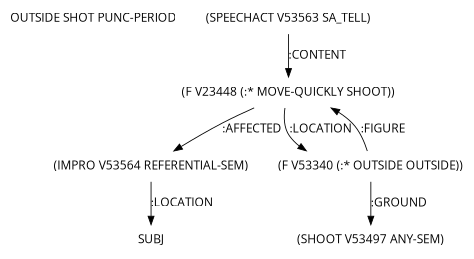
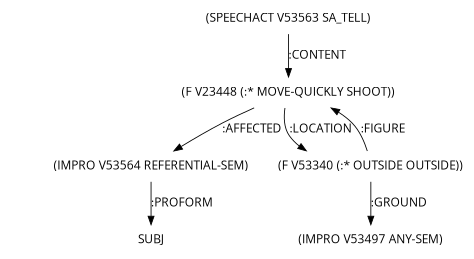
node "OUTSIDE SHOT PUNC-PERIOD": removed
edge "(IMPRO V53564 REFERENTIAL-SEM)" -> "SUBJ": label ":LOCATION" -> ":PROFORM"
node "(SHOOT V53497 ANY-SEM)": label "(SHOOT V53497 ANY-SEM)" -> "(IMPRO V53497 ANY-SEM)"
